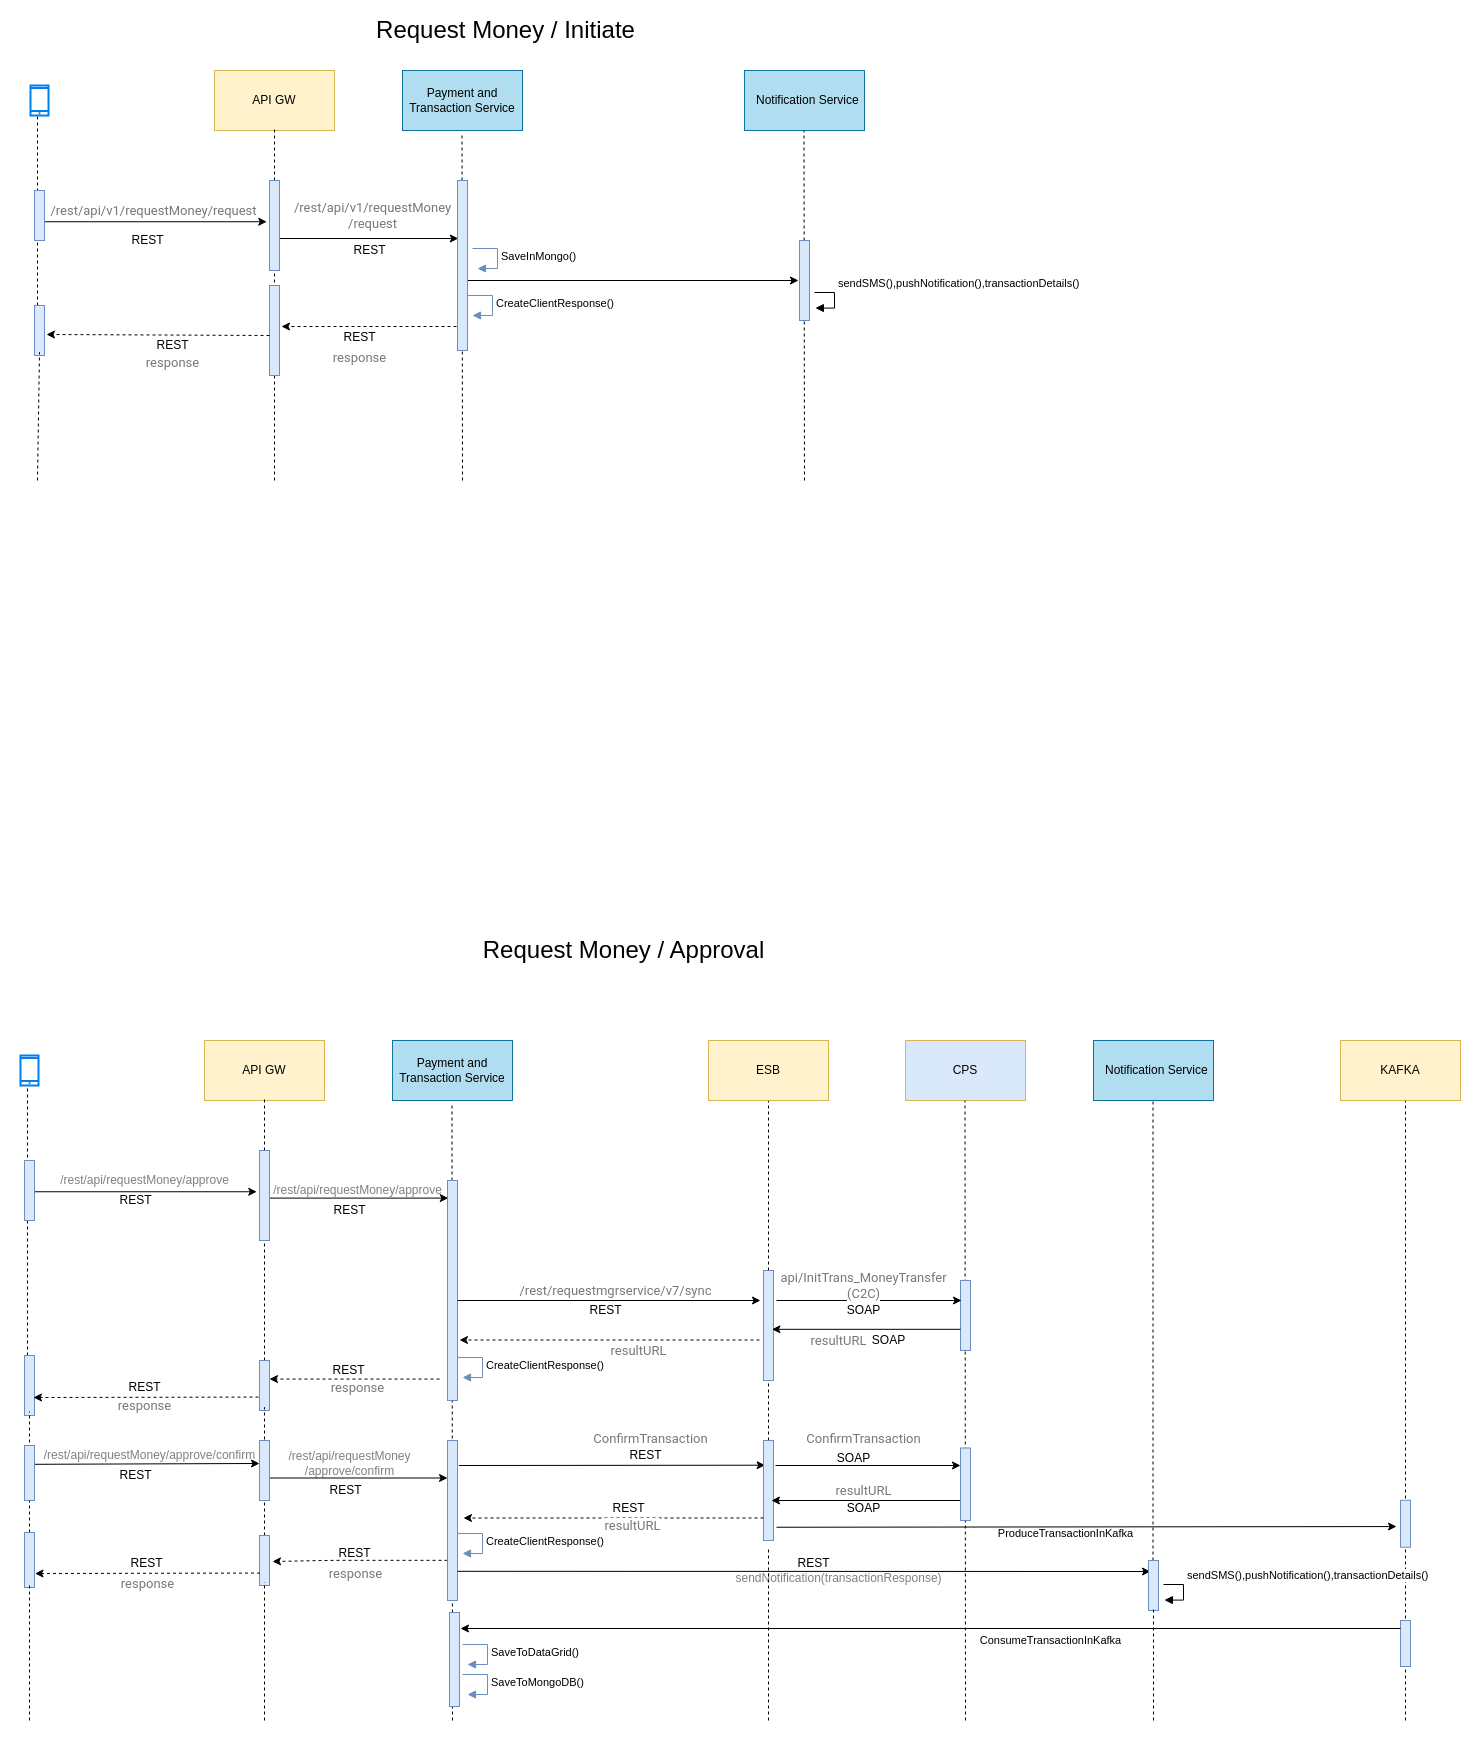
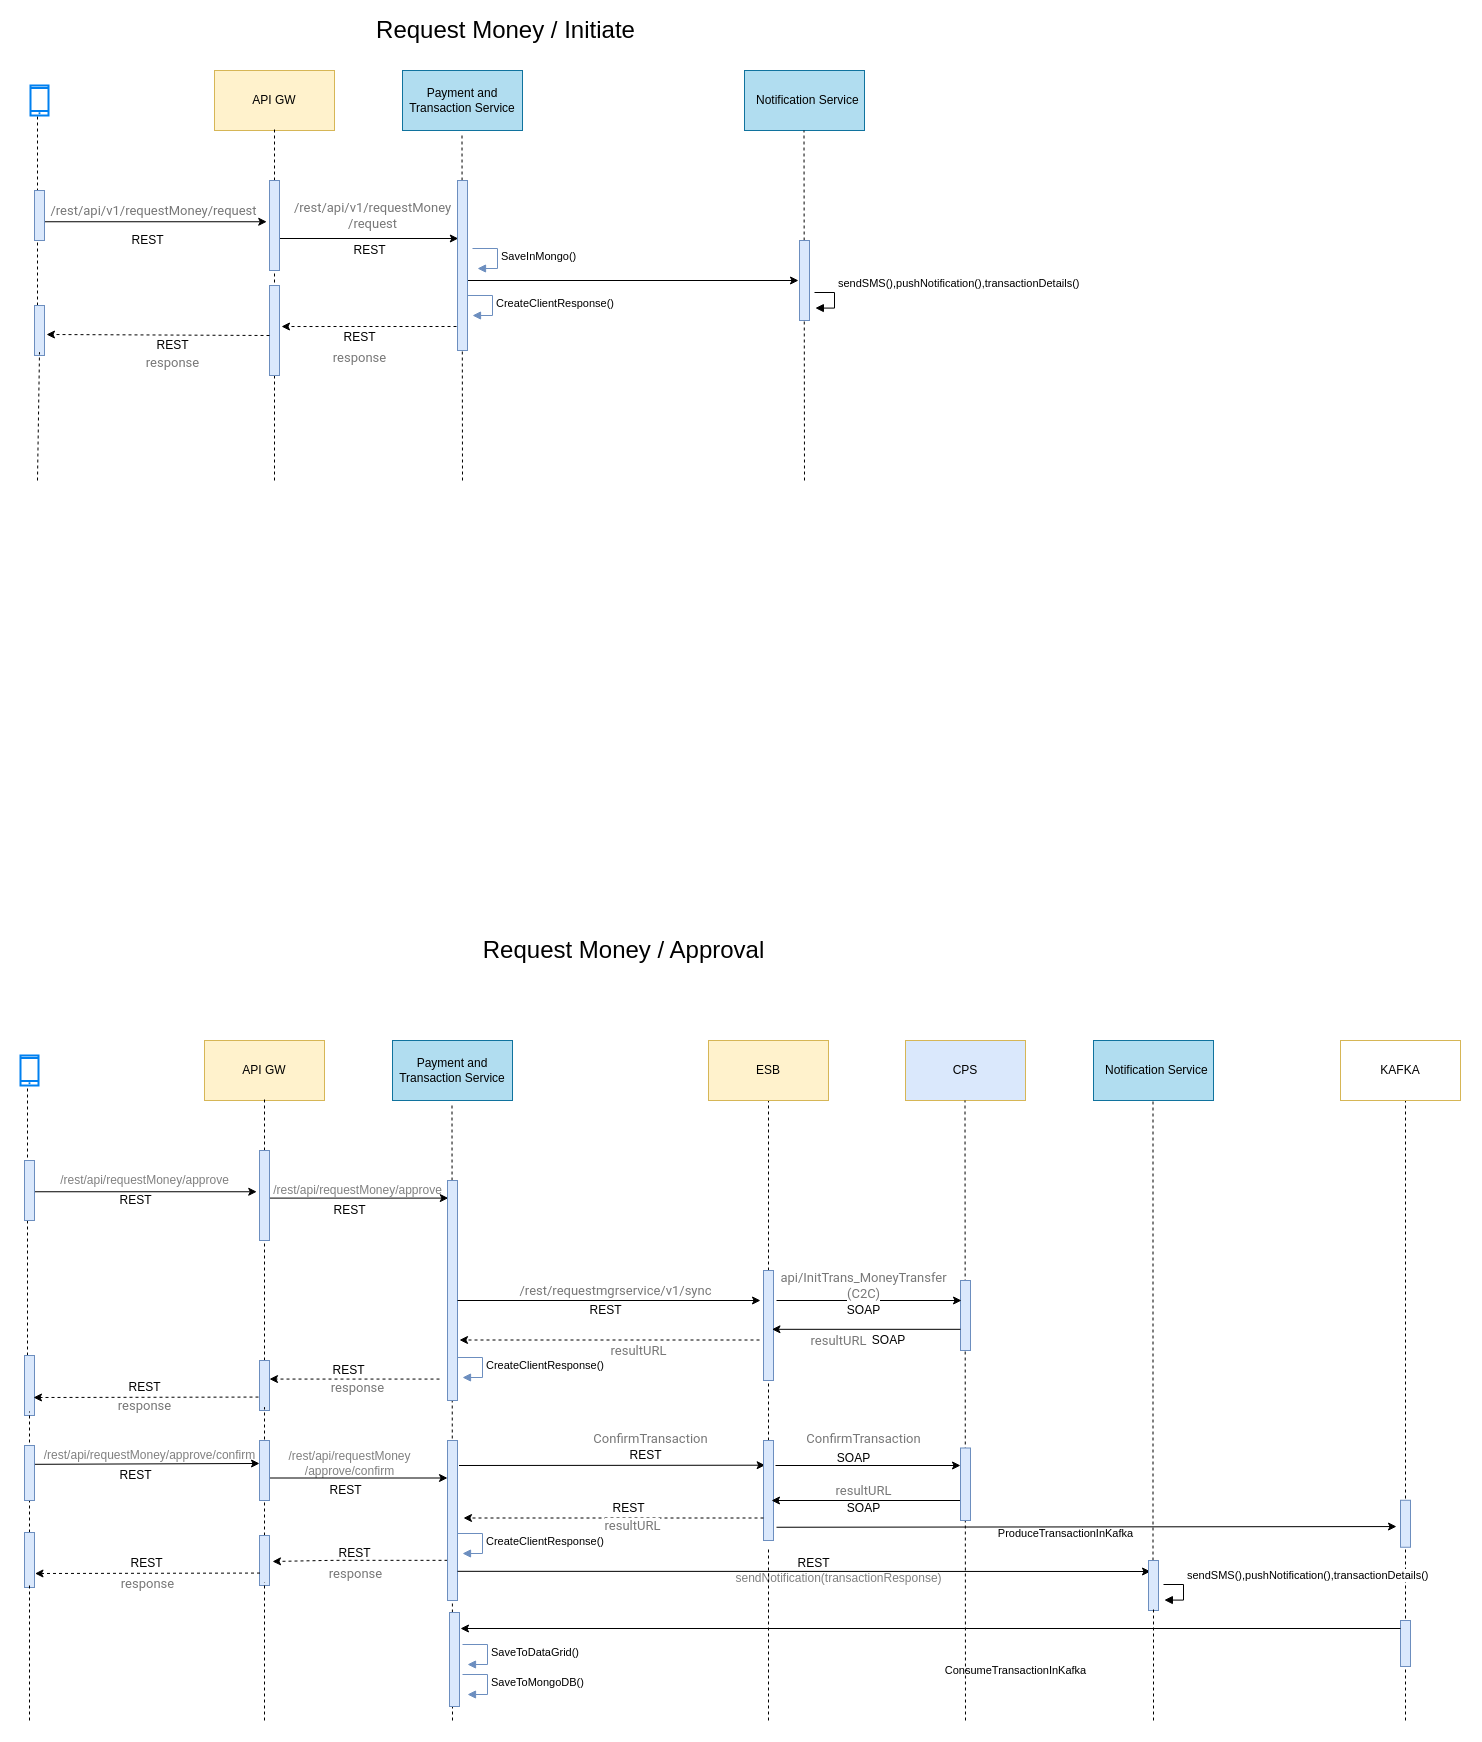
node "KAFKA": fillcolor #fff2cc -> #ffffff
node "/rest/requestmgrservice/v7/sync": label "/rest/requestmgrservice/v7/sync" -> "/rest/requestmgrservice/v1/sync"
node "ConsumeTransactionInKafka": moved (1051, 1641) -> (1016, 1671)
